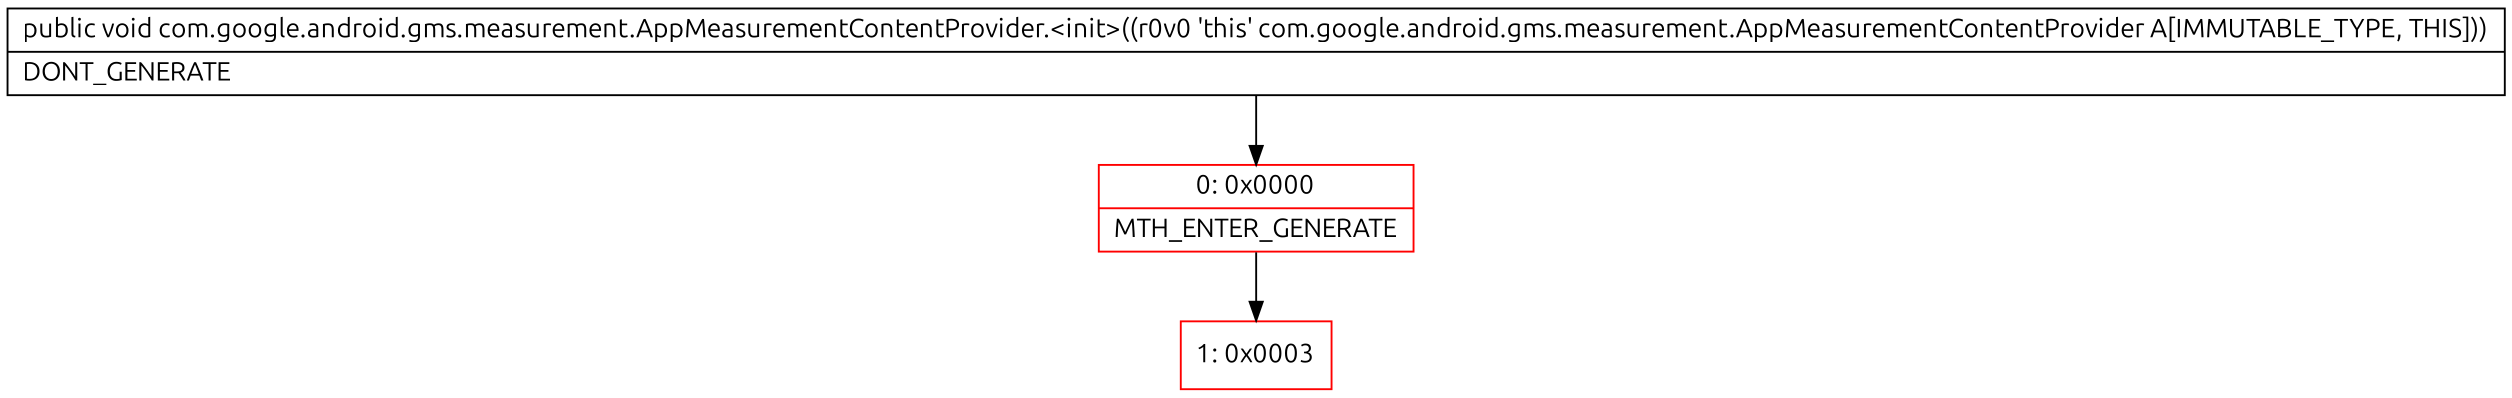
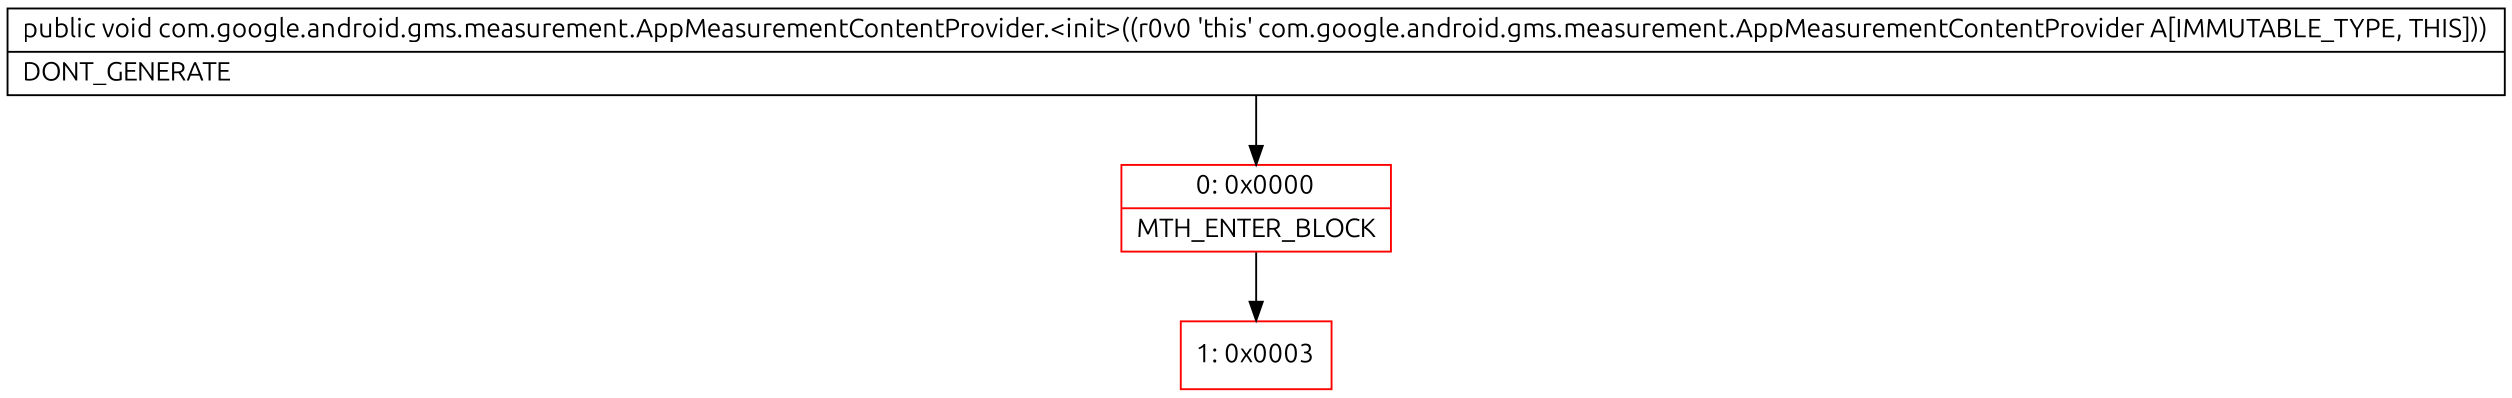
node "0: 0x0000": text "MTH_ENTER_GENERATE" -> "MTH_ENTER_BLOCK"
